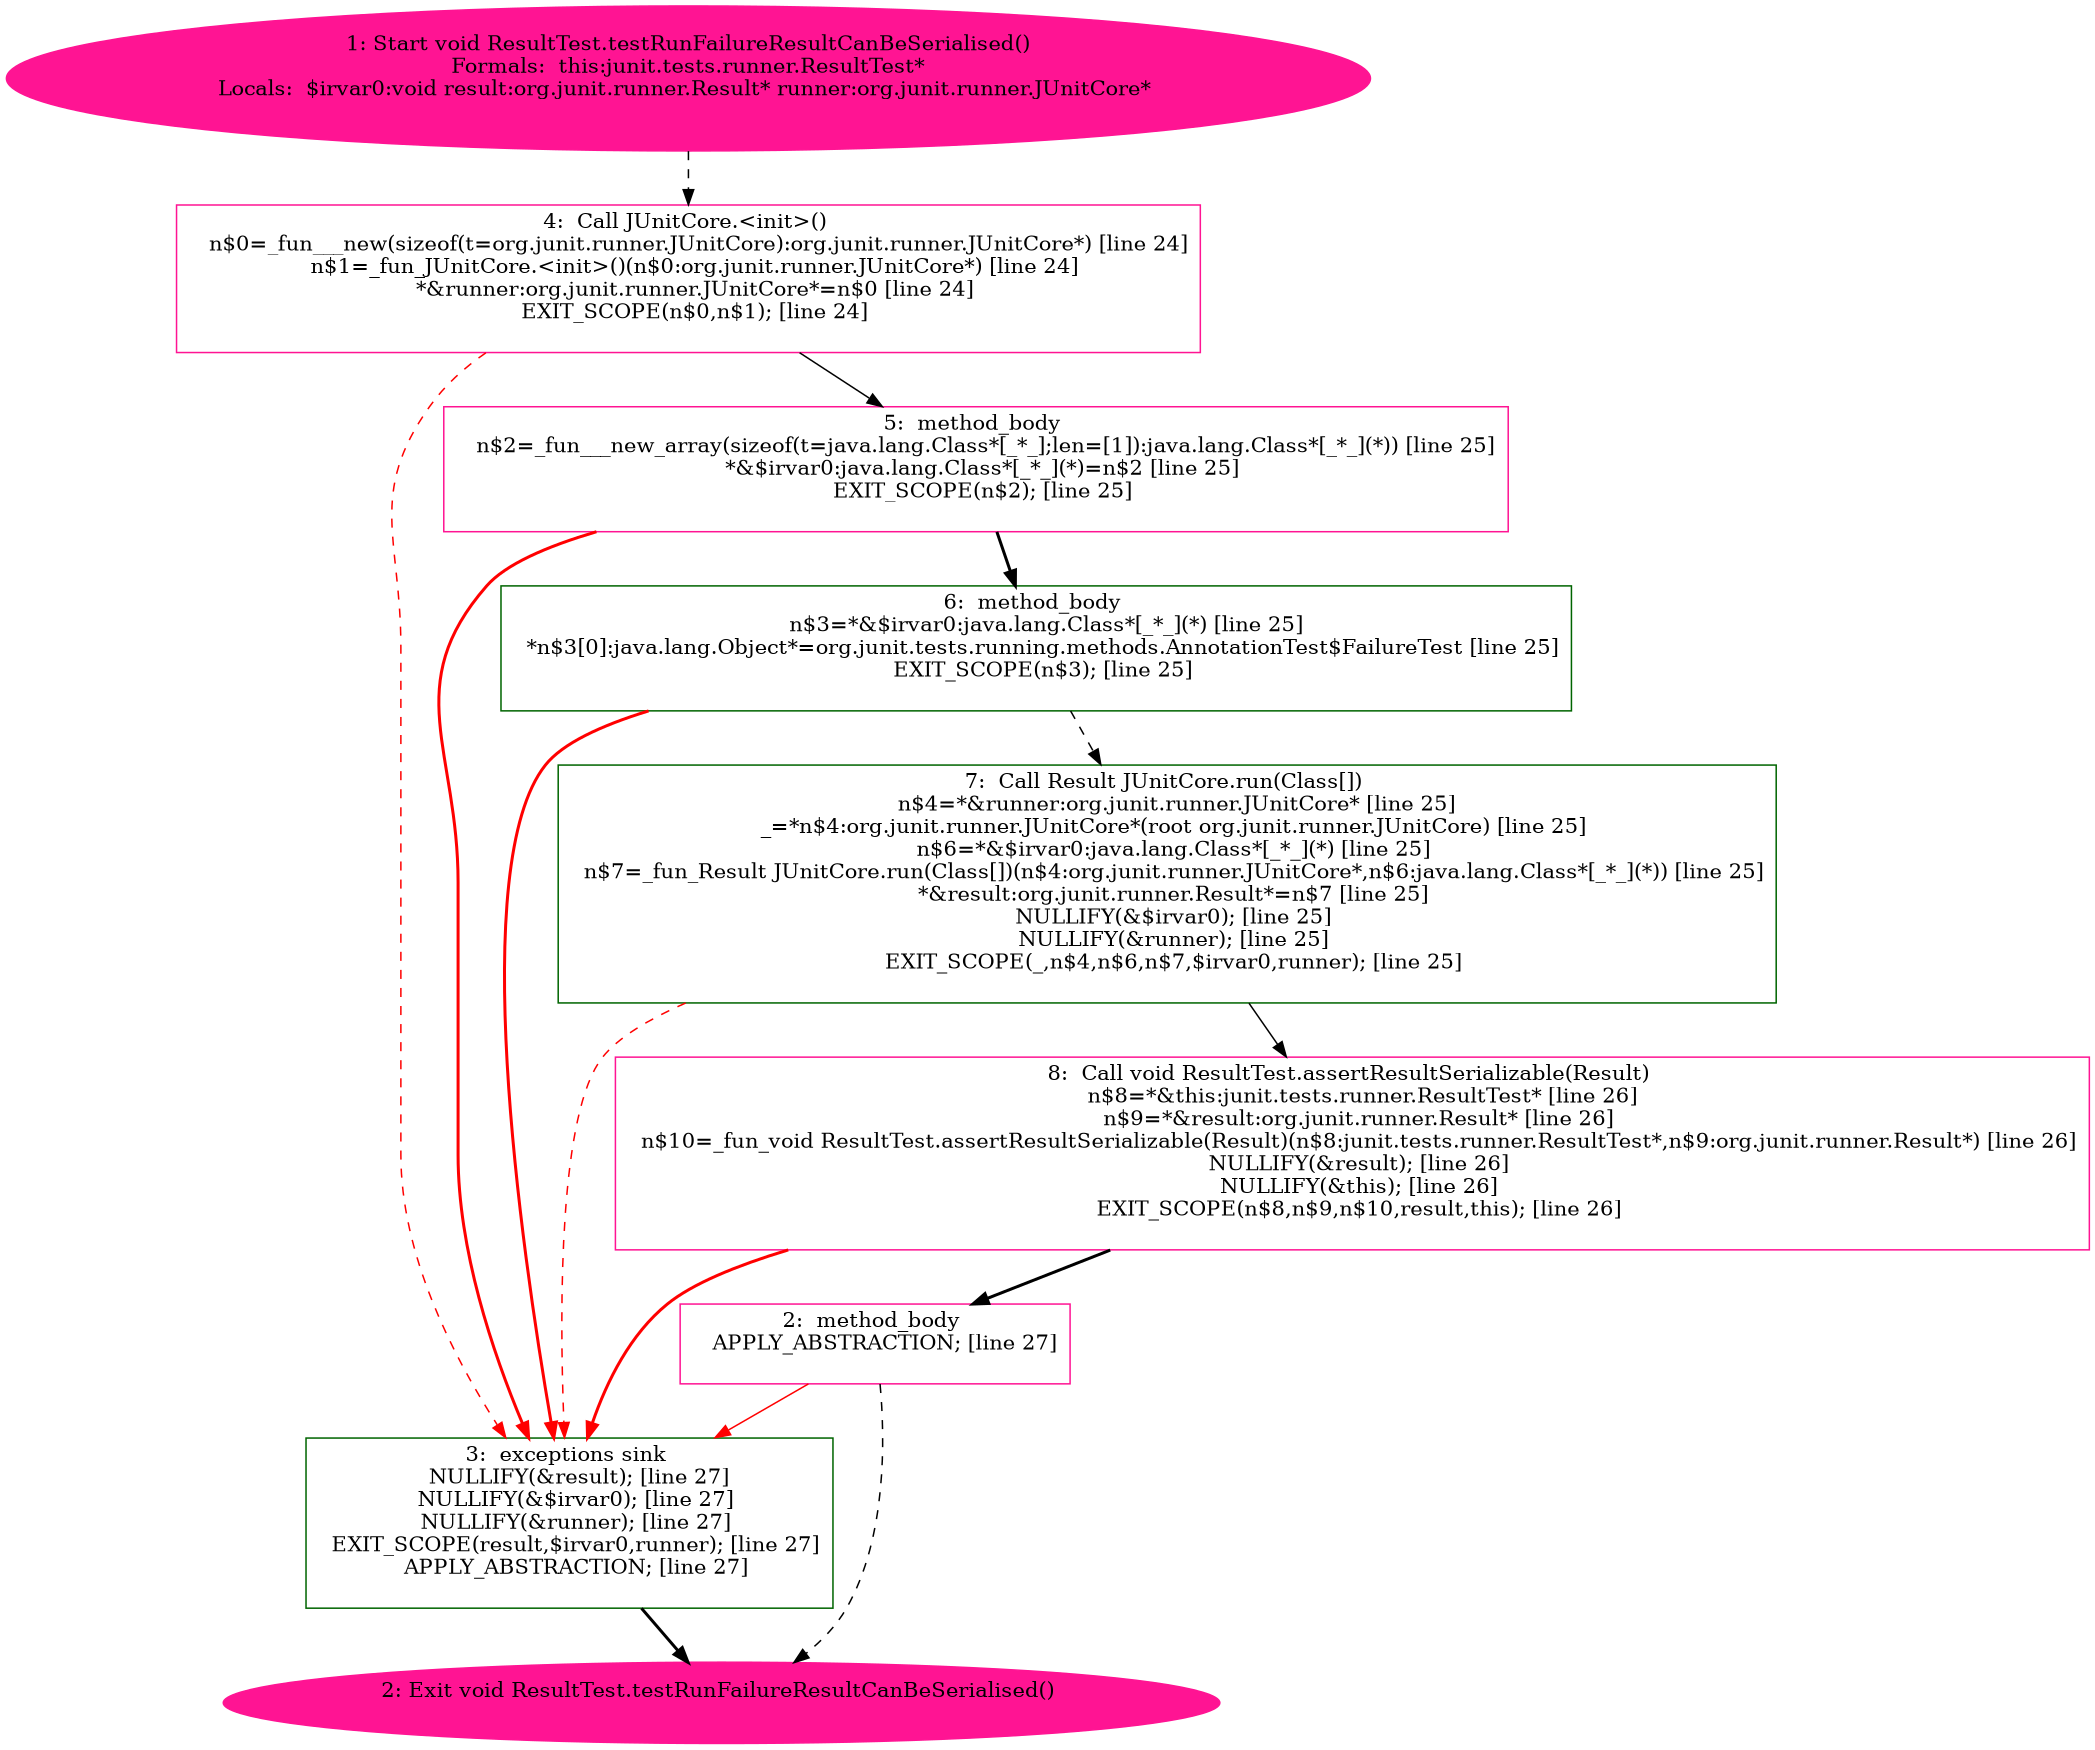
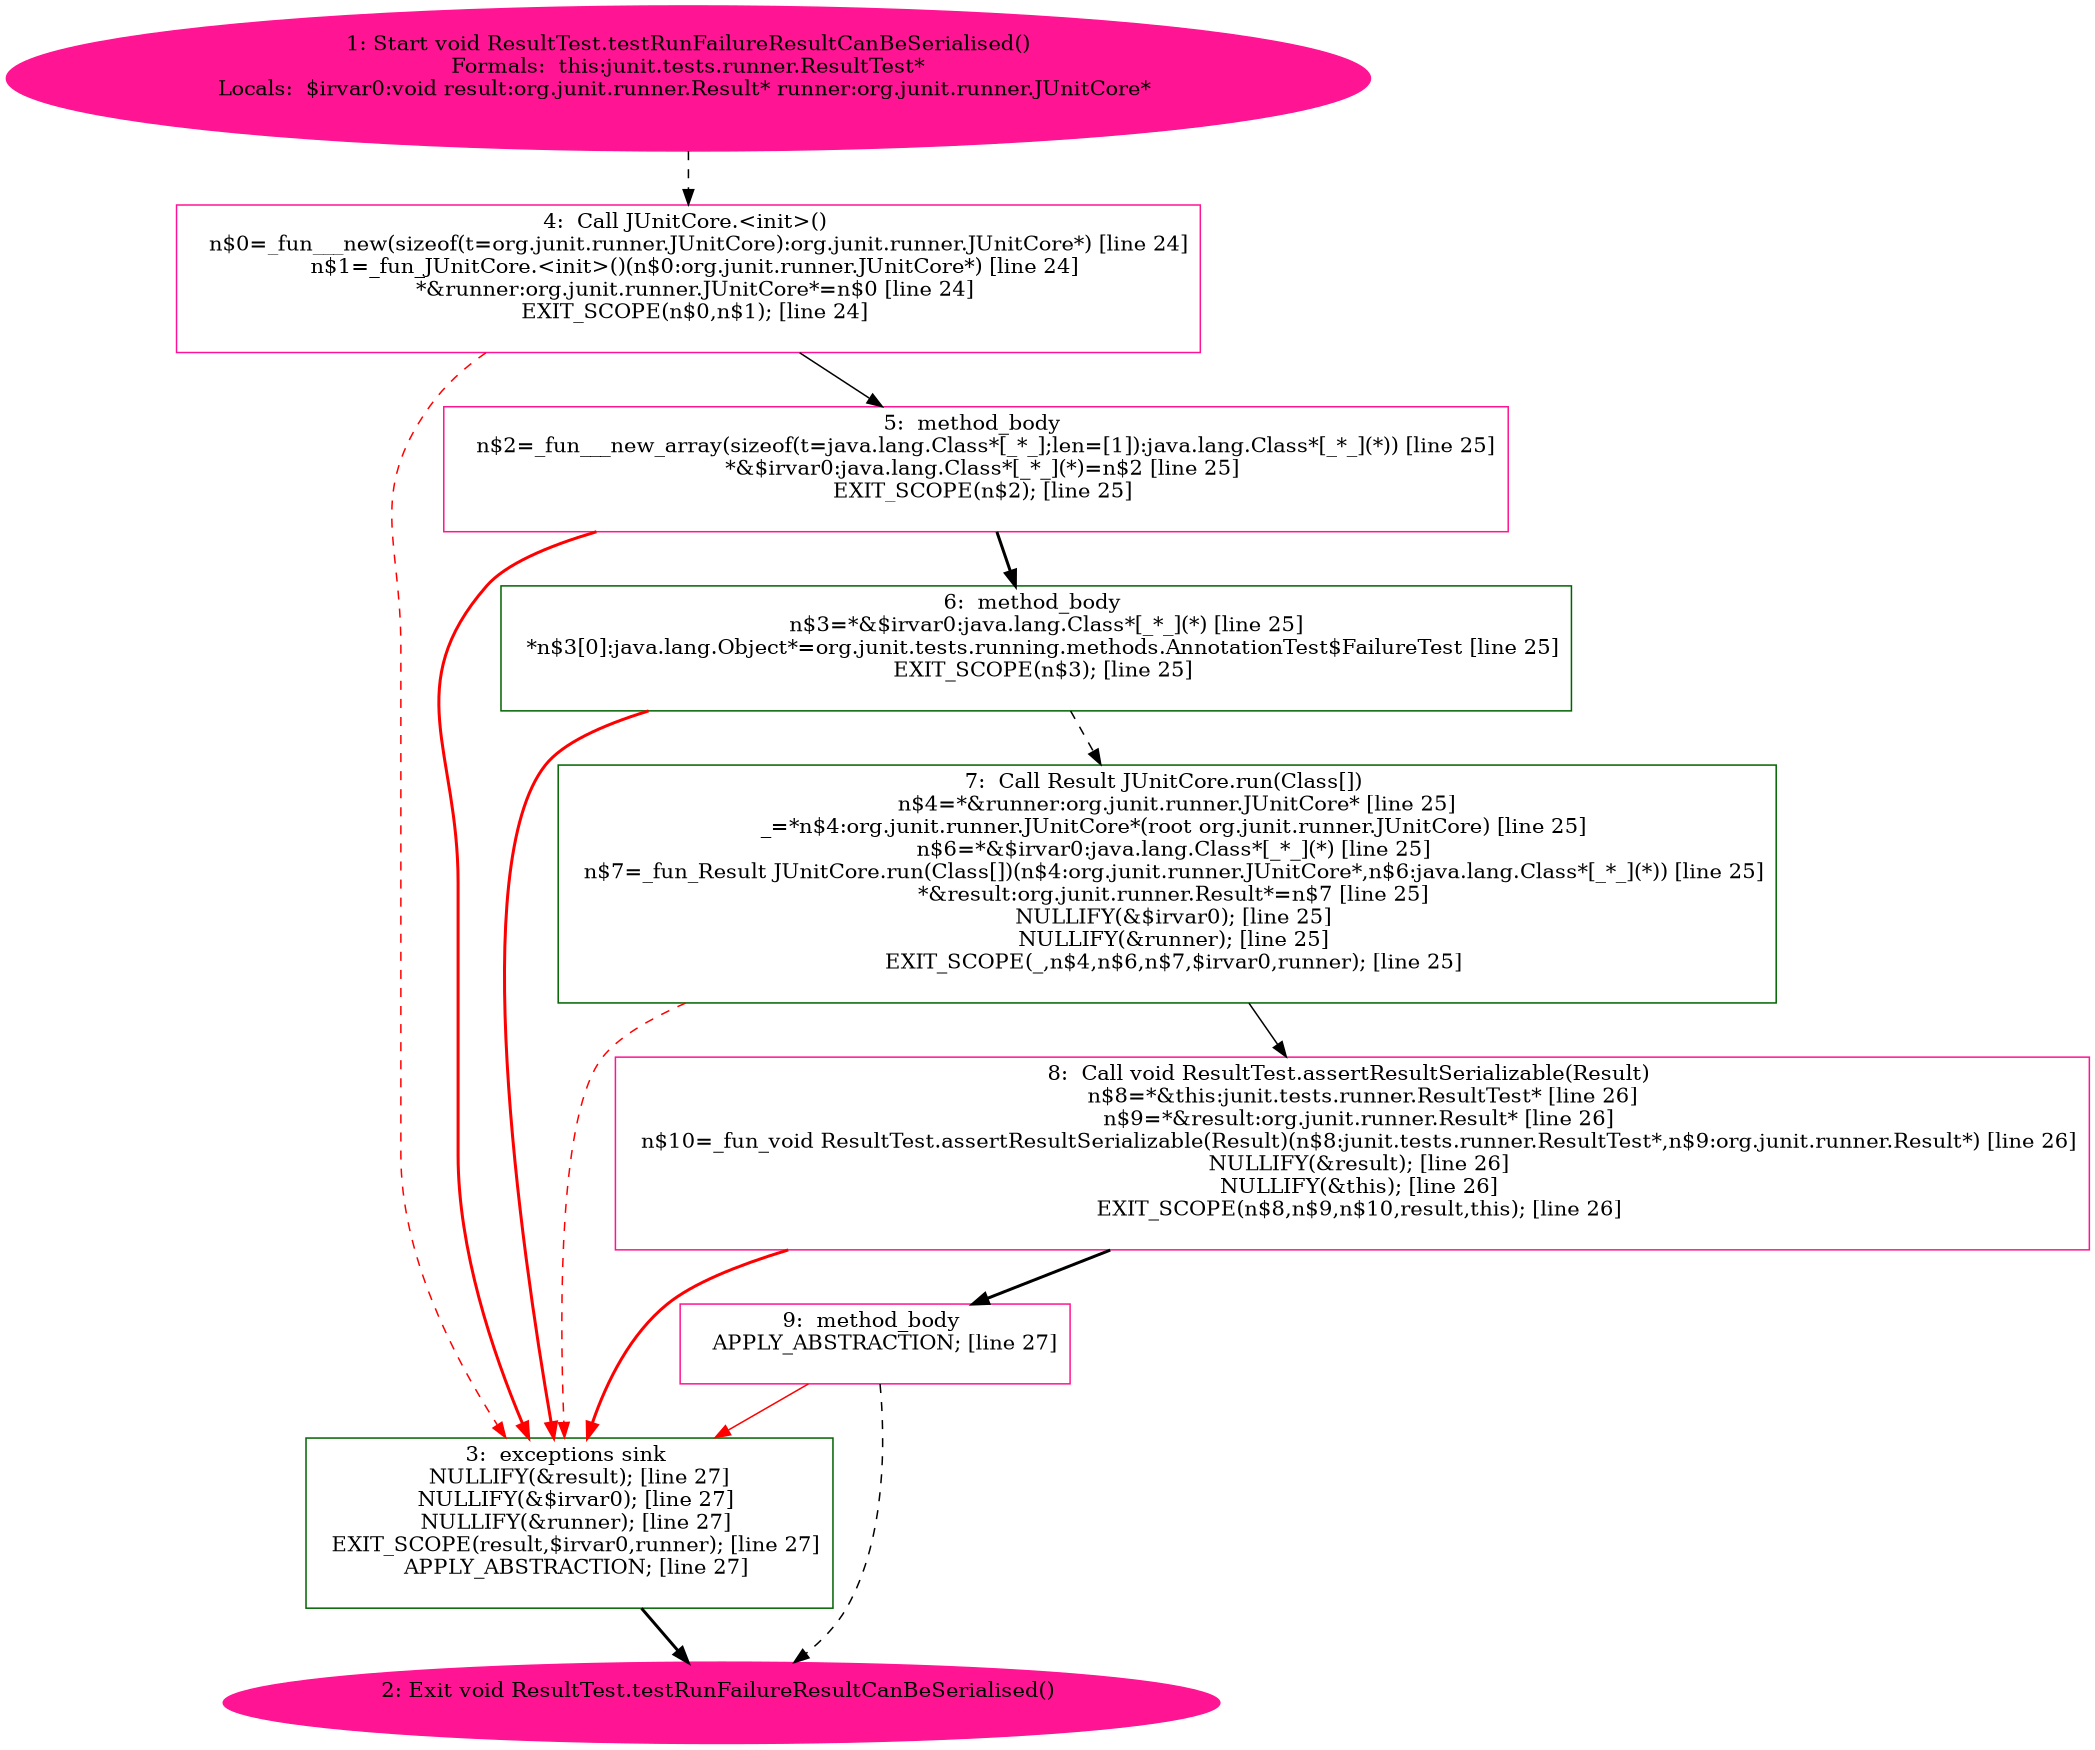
node "2:  method_body APPLY_ABSTRACTION; [line 27]": label "2:  method_body APPLY_ABSTRACTION; [line 27]" -> "9:  method_body APPLY_ABSTRACTION; [line 27]"
